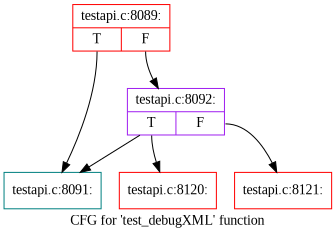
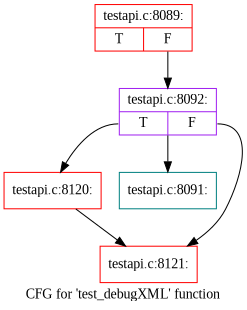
edge "testapi.c:8089:" -> "testapi.c:8091:": removed
edge "testapi.c:8120:" -> "testapi.c:8121:": added
